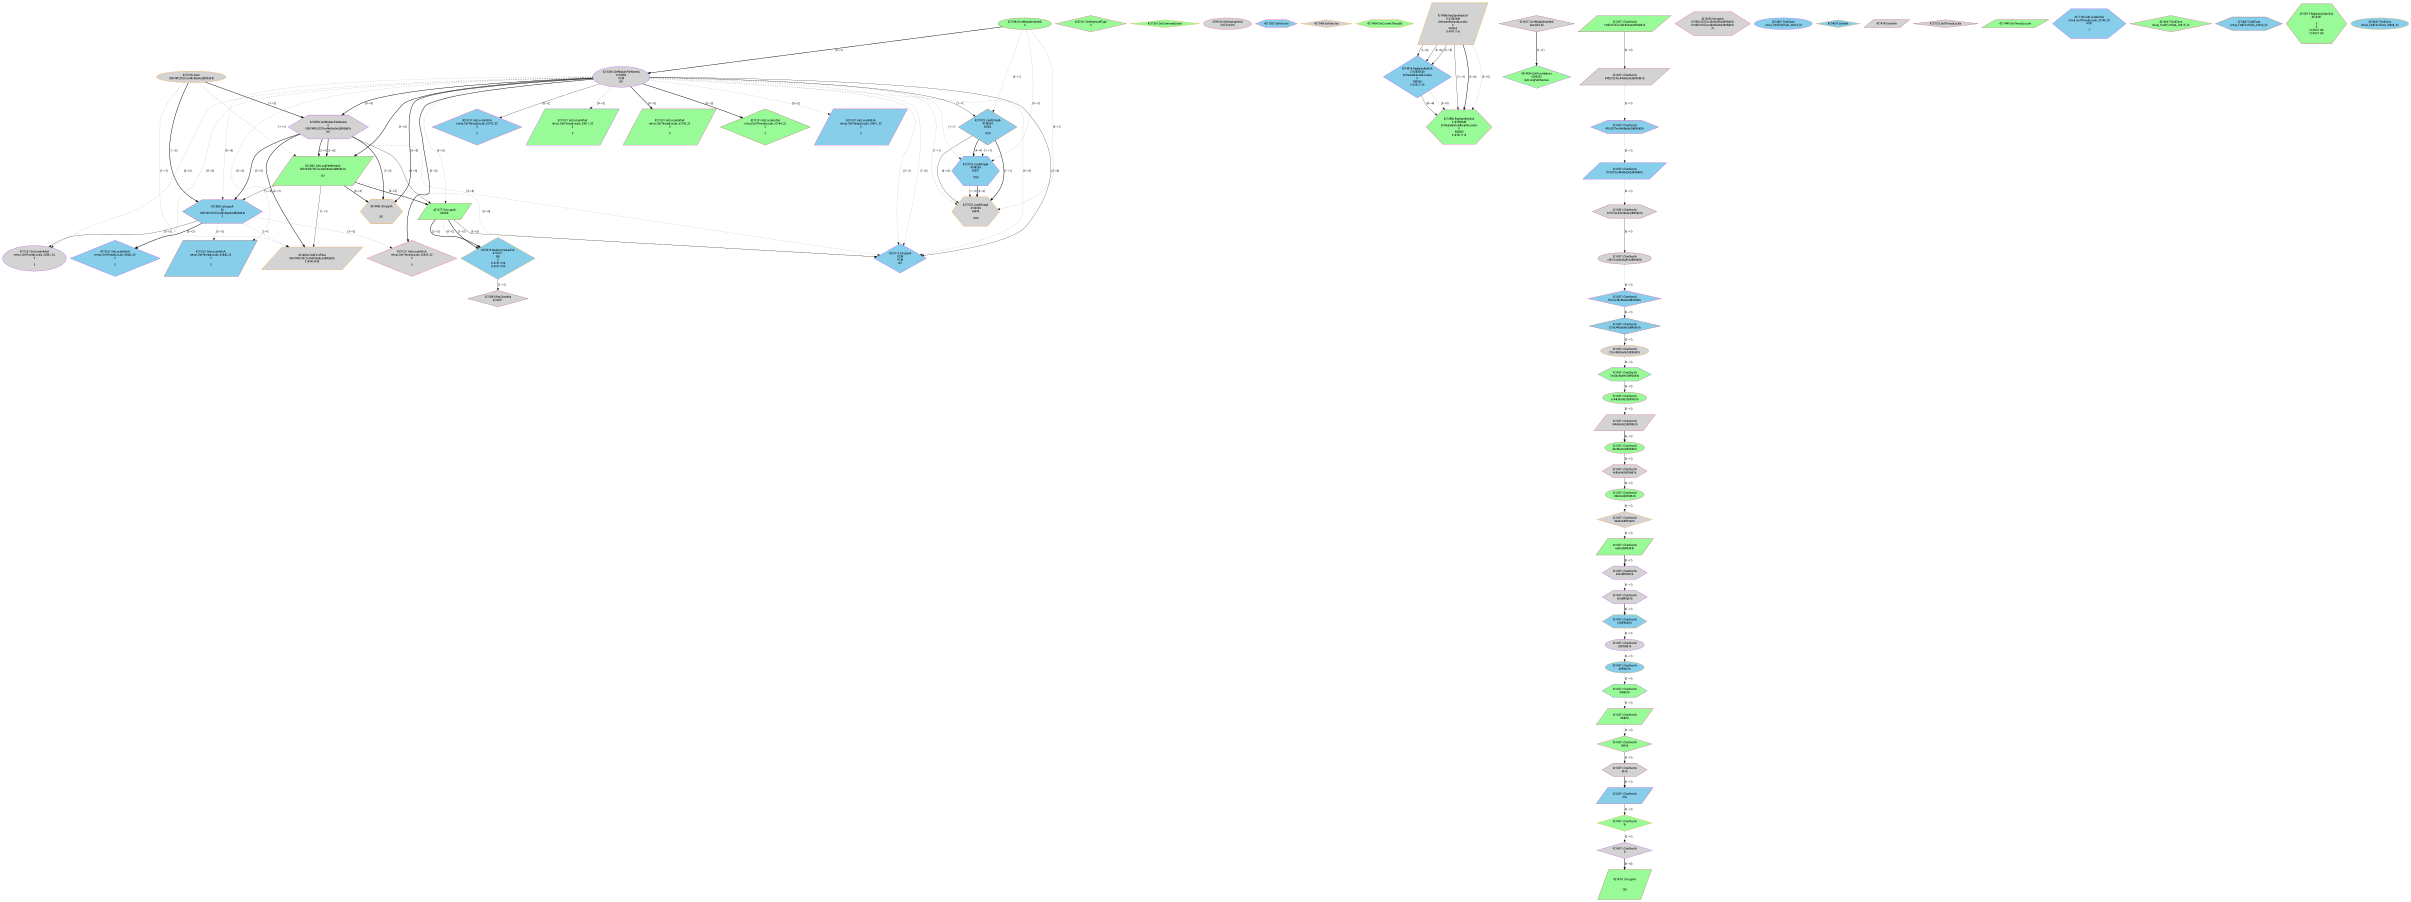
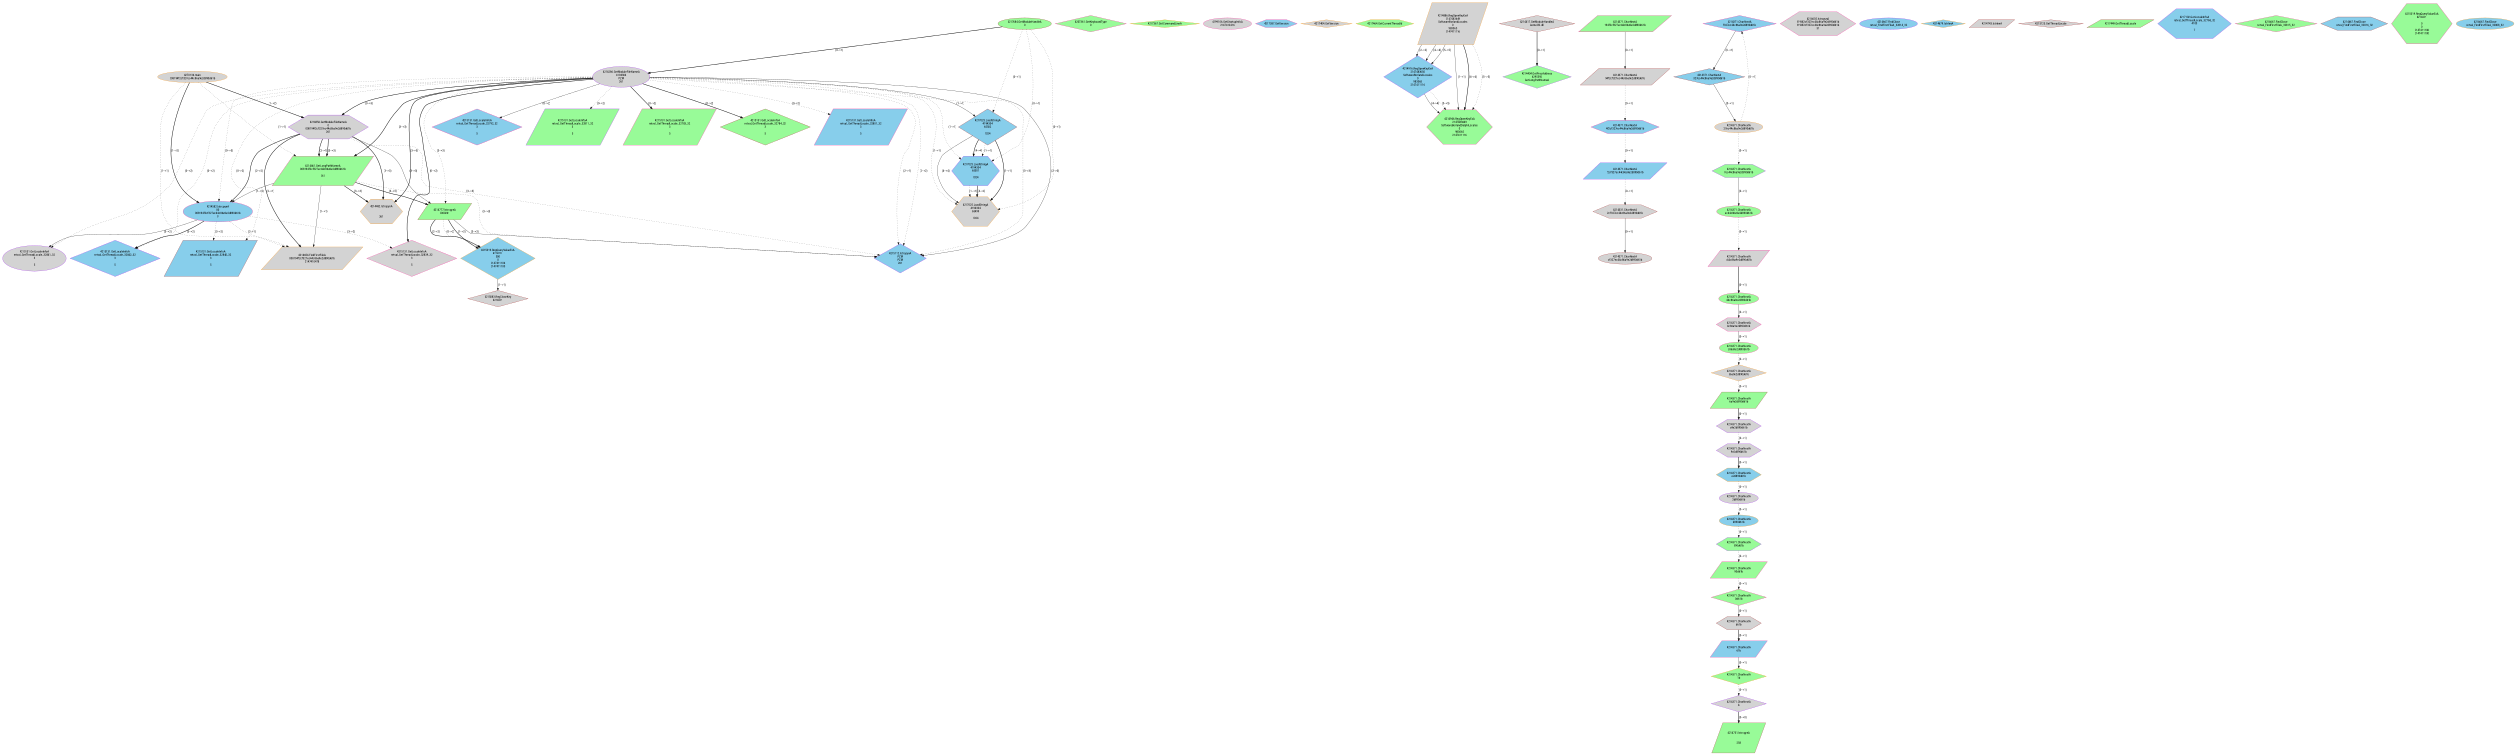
node "4214582.lstrcpynA 00 008194f2cf327ec44c86a9e2d890d61b 3": shape hexagon -> ellipse
edge "4214371.CharNextA cf327ec44c86a9e2d890d61b" -> "4214371.CharNextA f327ec44c86a9e2d890d61b": now "4214371.CharNextA 27ec44c86a9e2d890d61b" -> "4214371.CharNextA f327ec44c86a9e2d890d61b"
